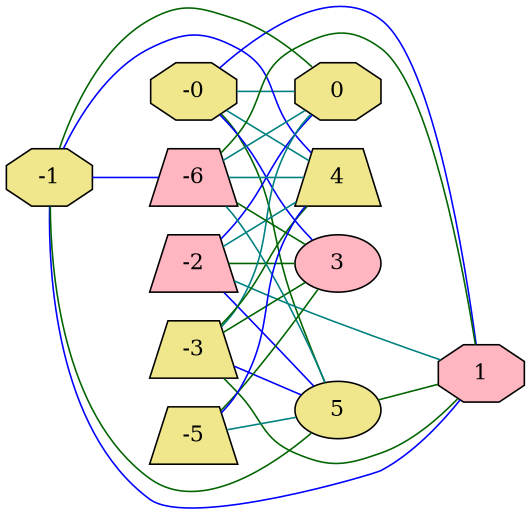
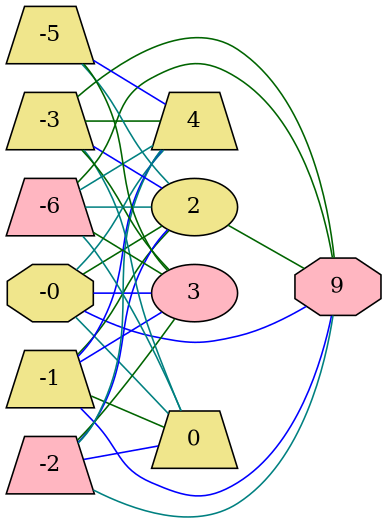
node "0": shape octagon -> trapezium
node "-1": shape octagon -> trapezium
edge "-1" -- "-6": now "-1" -- "3"
node "1": label "1" -> "9"
node "5": label "5" -> "2"
